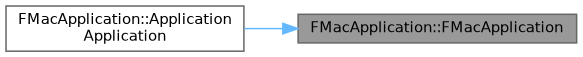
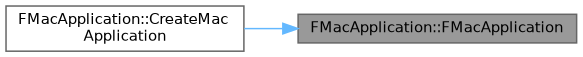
node "FMacApplication::Application Application": label "FMacApplication::Application Application" -> "FMacApplication::CreateMac Application"
